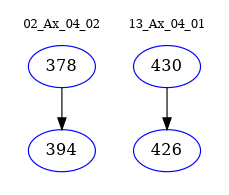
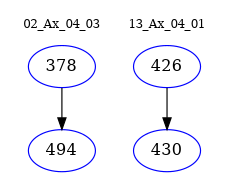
cluster "02_Ax_04_02": label "02_Ax_04_02" -> "02_Ax_04_03"
edge "430" -> "426": reversed
node "394": label "394" -> "494"
